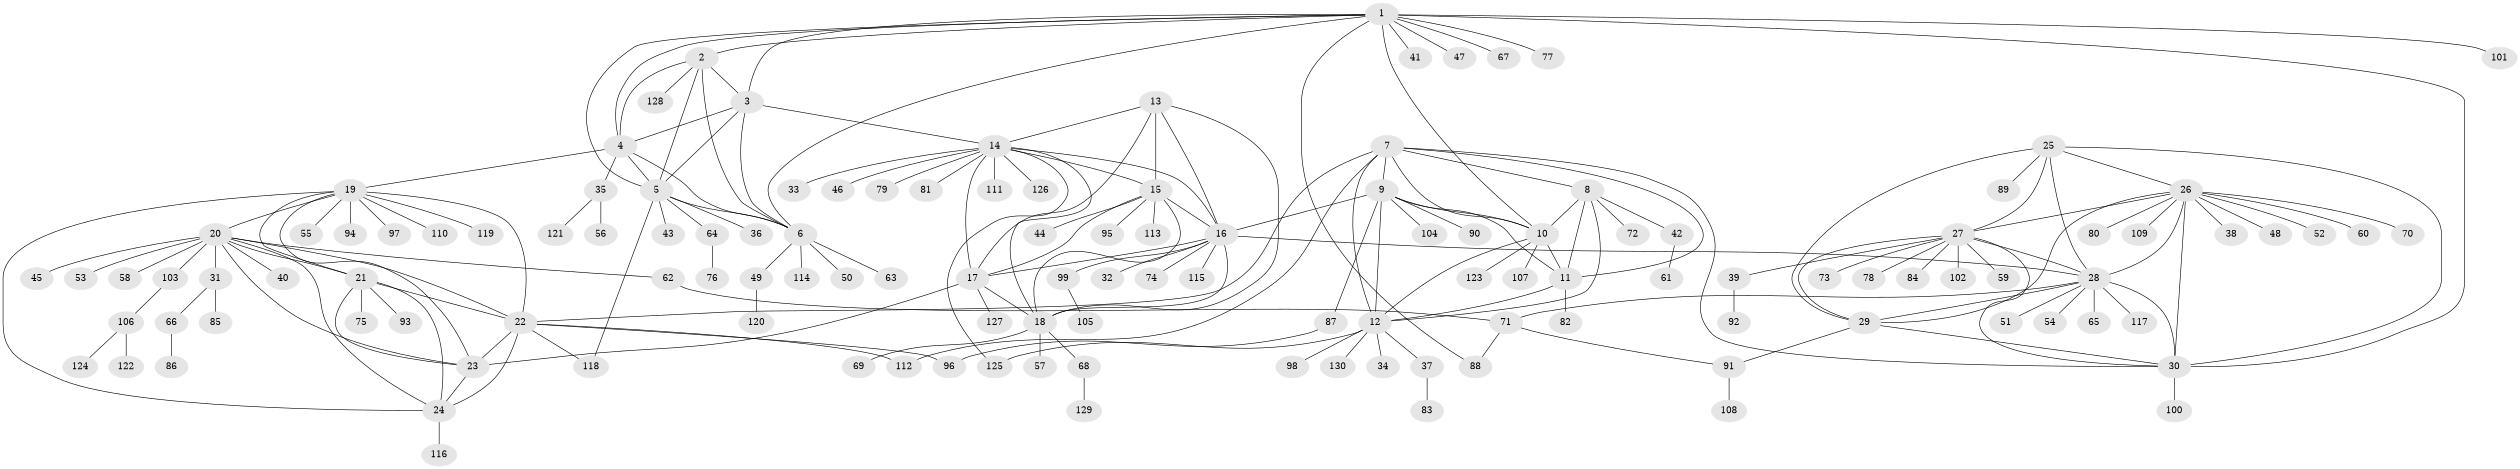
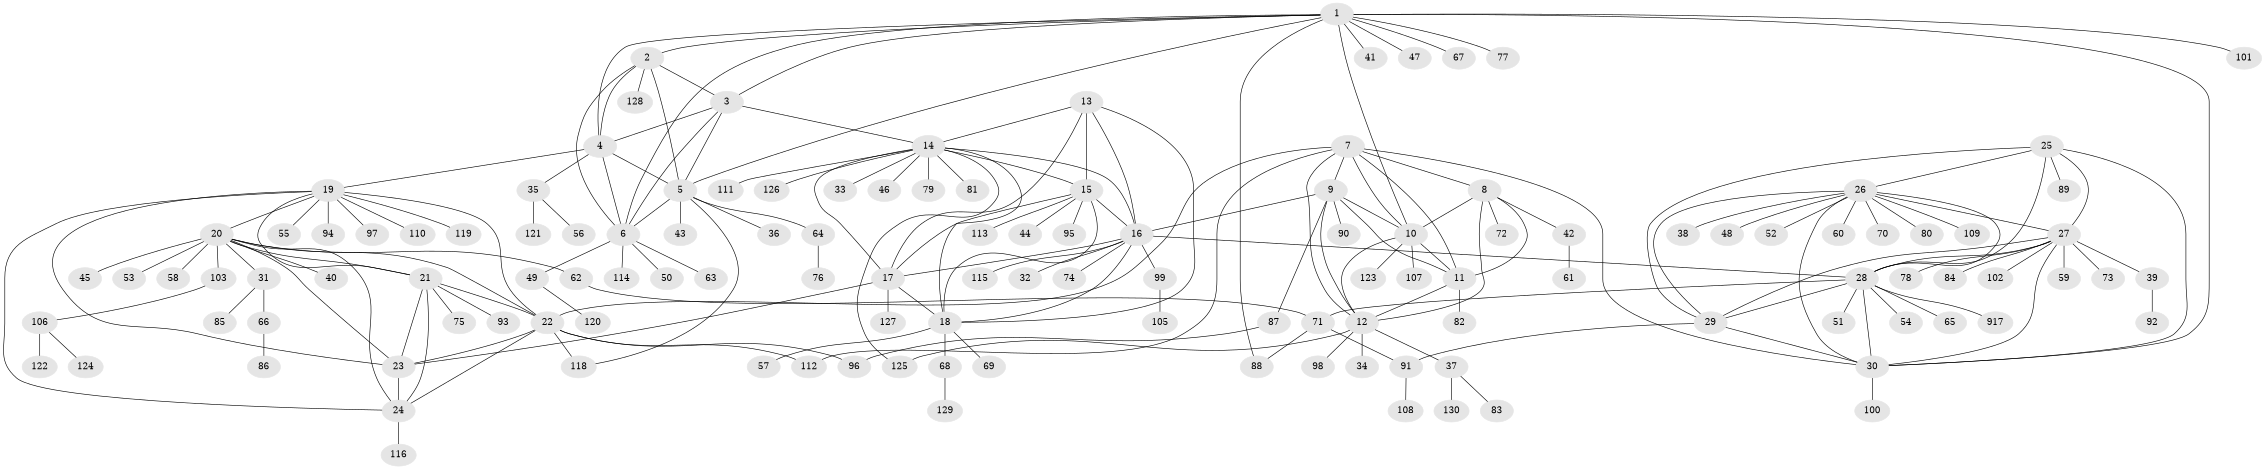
node "104": removed
node "117": label "117" -> "917"
edge "12" -- "130": now "37" -- "130"
